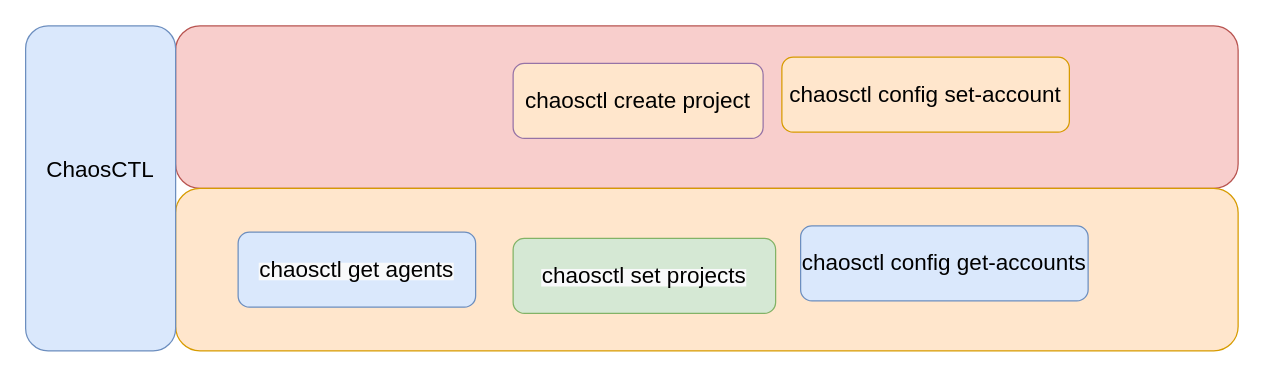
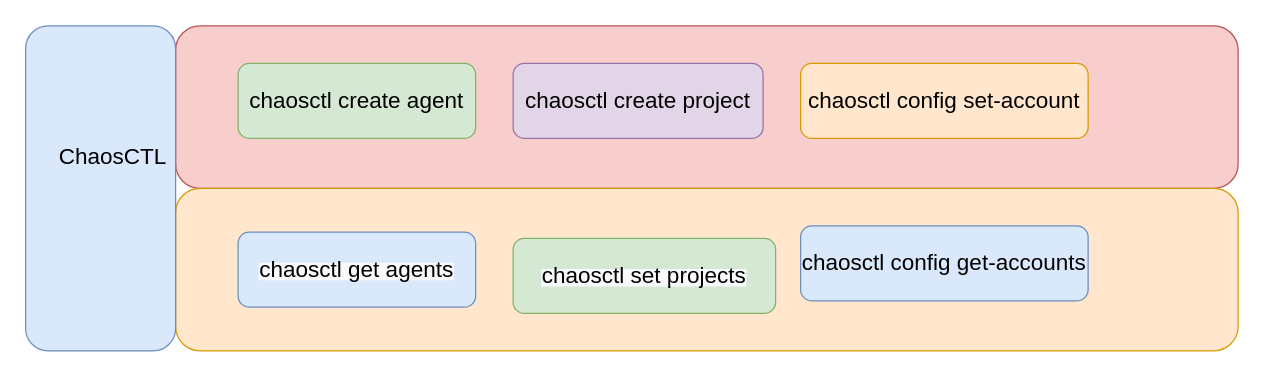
node "chaosctl config set-account": moved (926, 94) -> (944, 101)
node "chaosctl create agent": added
node "chaosctl create project": fillcolor #ffe6cc -> #e1d5e7
node "ChaosCTL": moved (101, 169) -> (113, 157)
